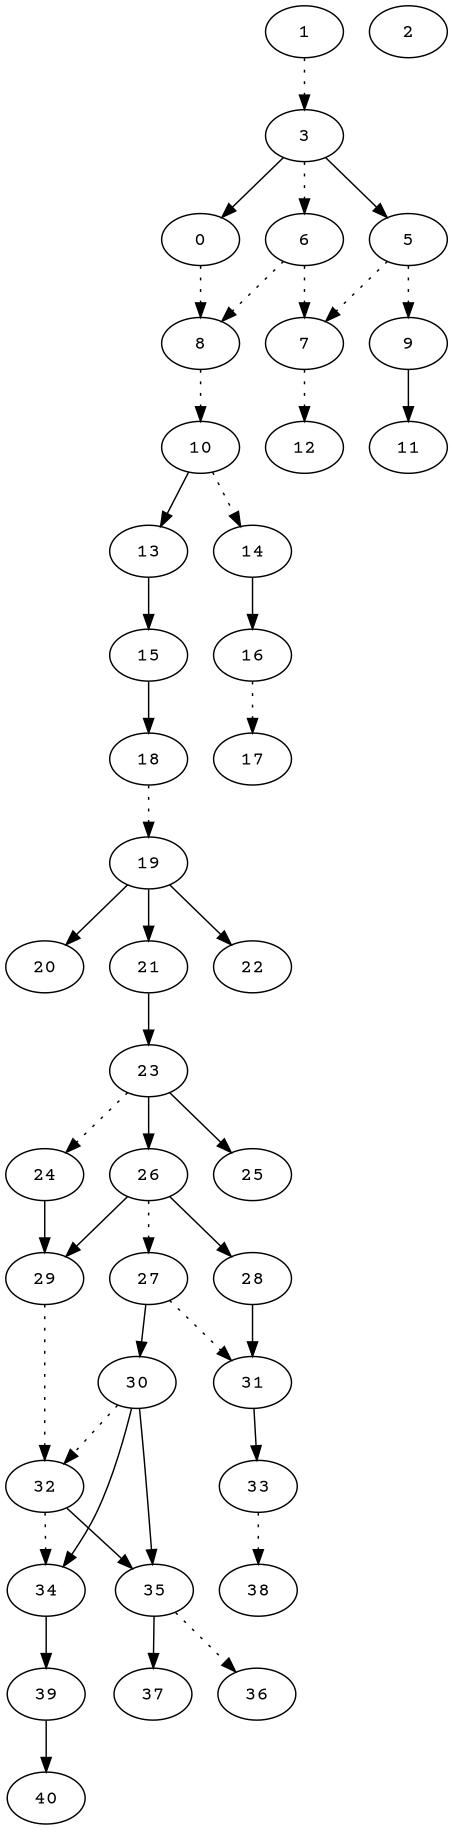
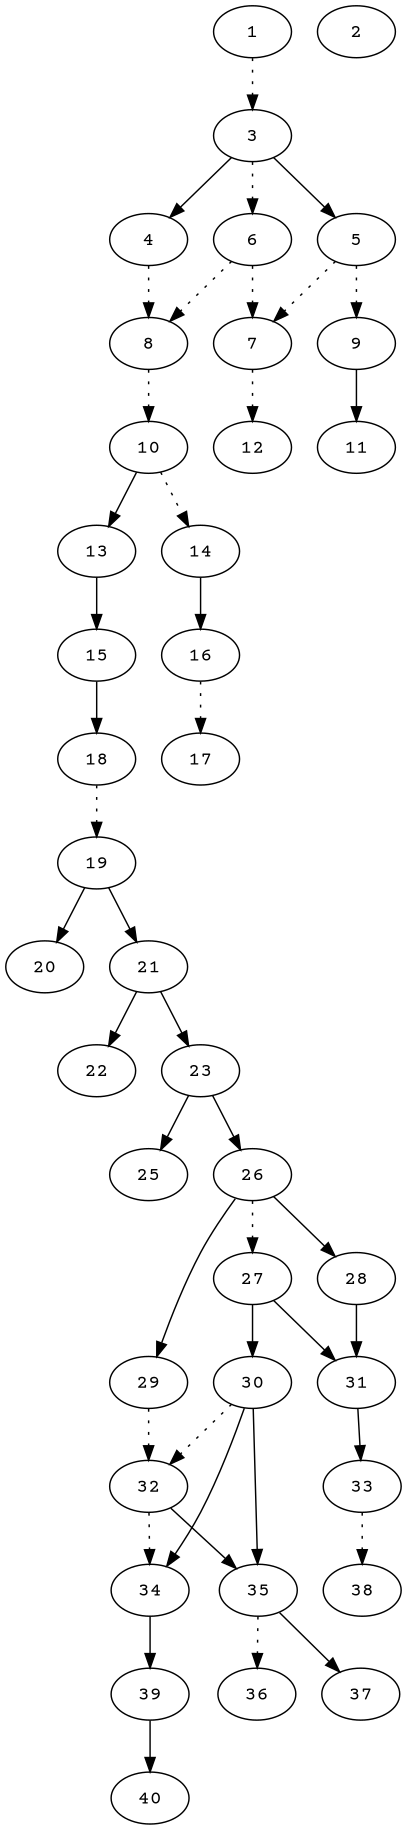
node "0": label "0" -> "4"
edge "19" -> "22": now "21" -> "22"
node "24": removed
edge "27" -> "31": style dotted -> solid
